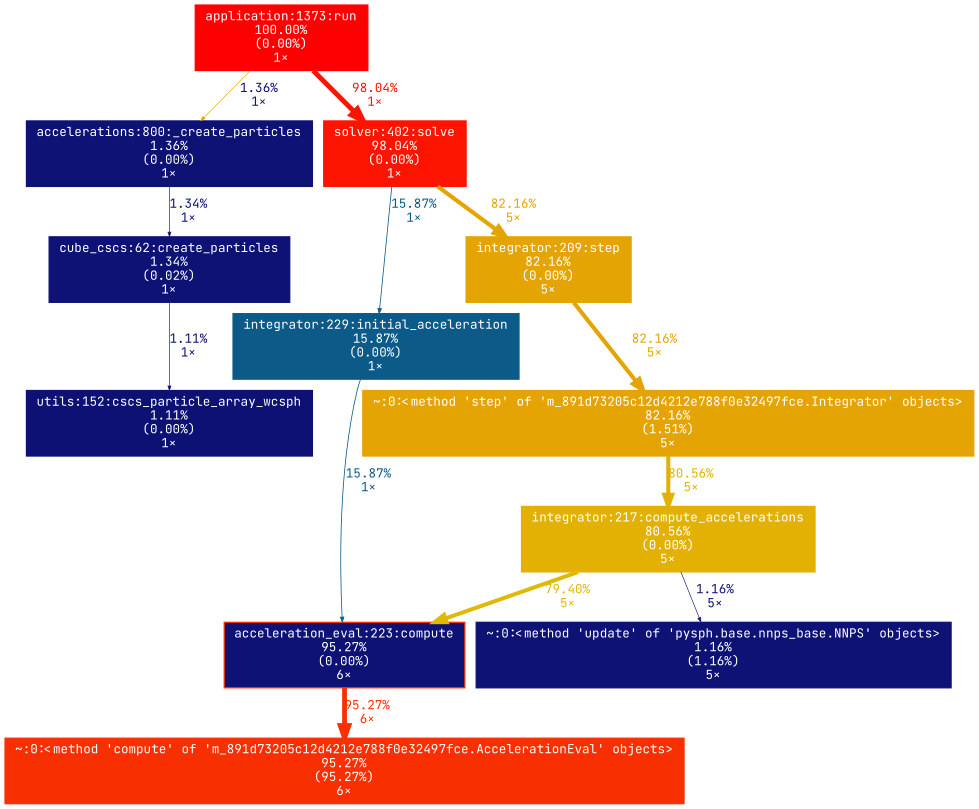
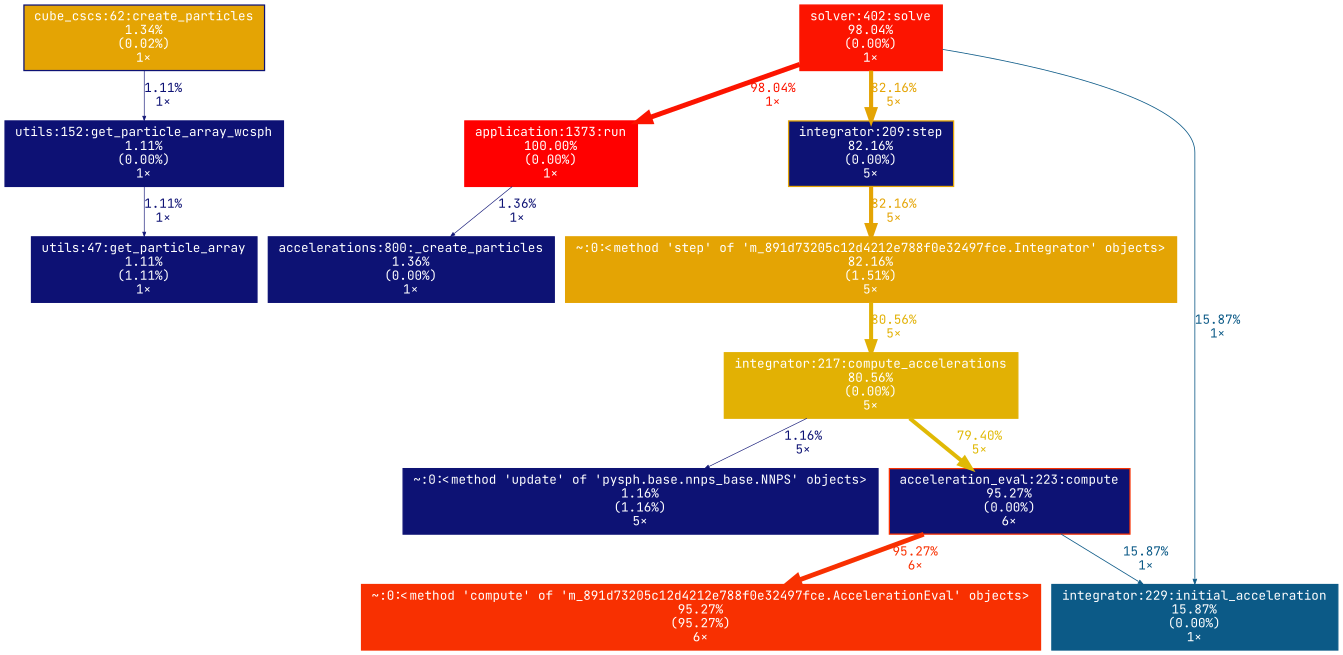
edge "application:1373:run 100.00% (0.00%) 1×" -> "solver:402:solve 98.04% (0.00%) 1×": reversed
edge "application:1373:run 100.00% (0.00%) 1×" -> "accelerations:800:_create_particles 1.36% (0.00%) 1×": color #e4a404 -> #0d1274
edge "accelerations:800:_create_particles 1.36% (0.00%) 1×" -> "cube_cscs:62:create_particles 1.34% (0.02%) 1×": removed, label "1.34% 1×"
node "utils:47:get_particle_array 1.11% (1.11%) 1×": added
node "cube_cscs:62:create_particles 1.34% (0.02%) 1×": fillcolor #0d1274 -> #e4a404
node "integrator:209:step 82.16% (0.00%) 5×": fillcolor #e4a404 -> #0d1274
node "utils:152:cscs_particle_array_wcsph 1.11% (0.00%) 1×": label "utils:152:cscs_particle_array_wcsph 1.11% (0.00%) 1×" -> "utils:152:get_particle_array_wcsph 1.11% (0.00%) 1×"
edge "integrator:229:initial_acceleration 15.87% (0.00%) 1×" -> "acceleration_eval:223:compute 95.27% (0.00%) 6×": reversed
